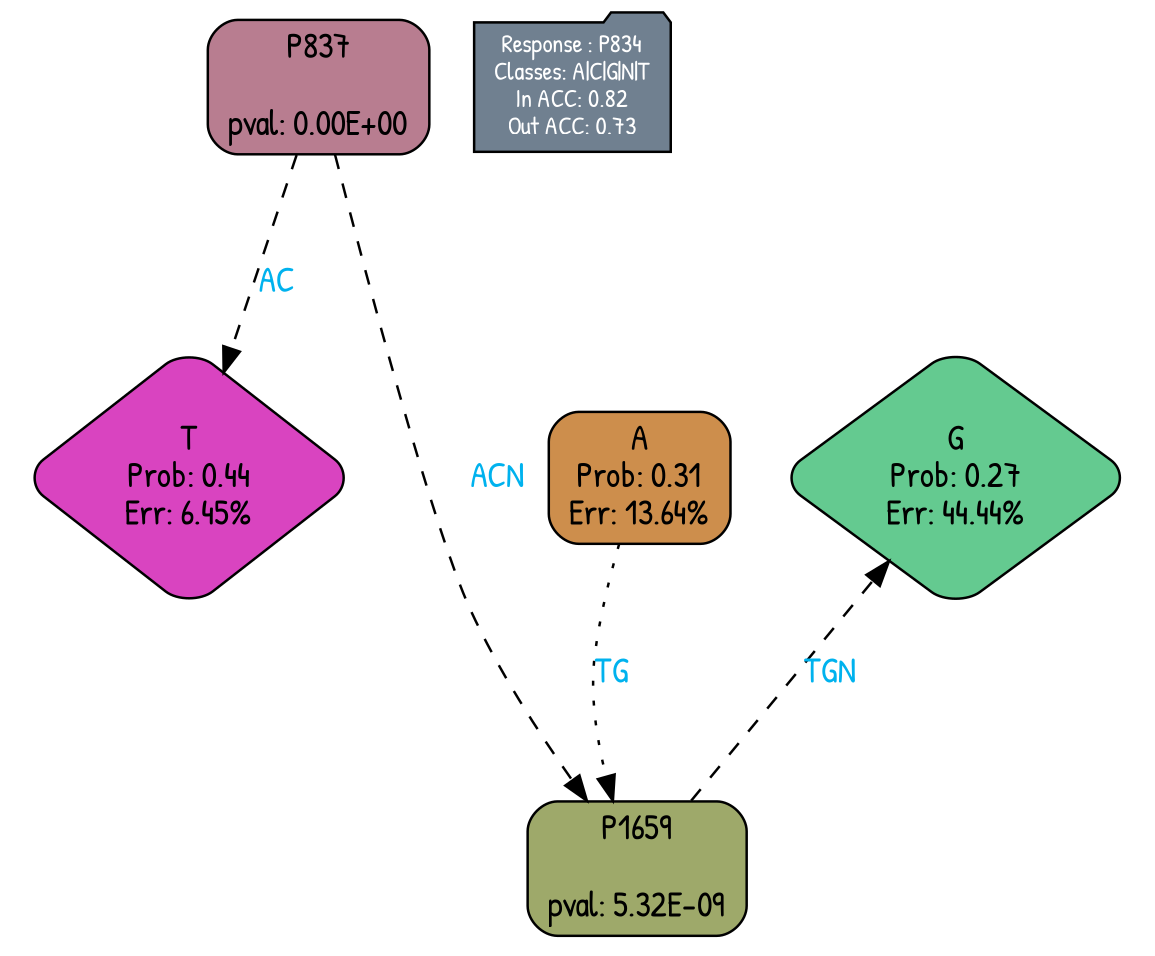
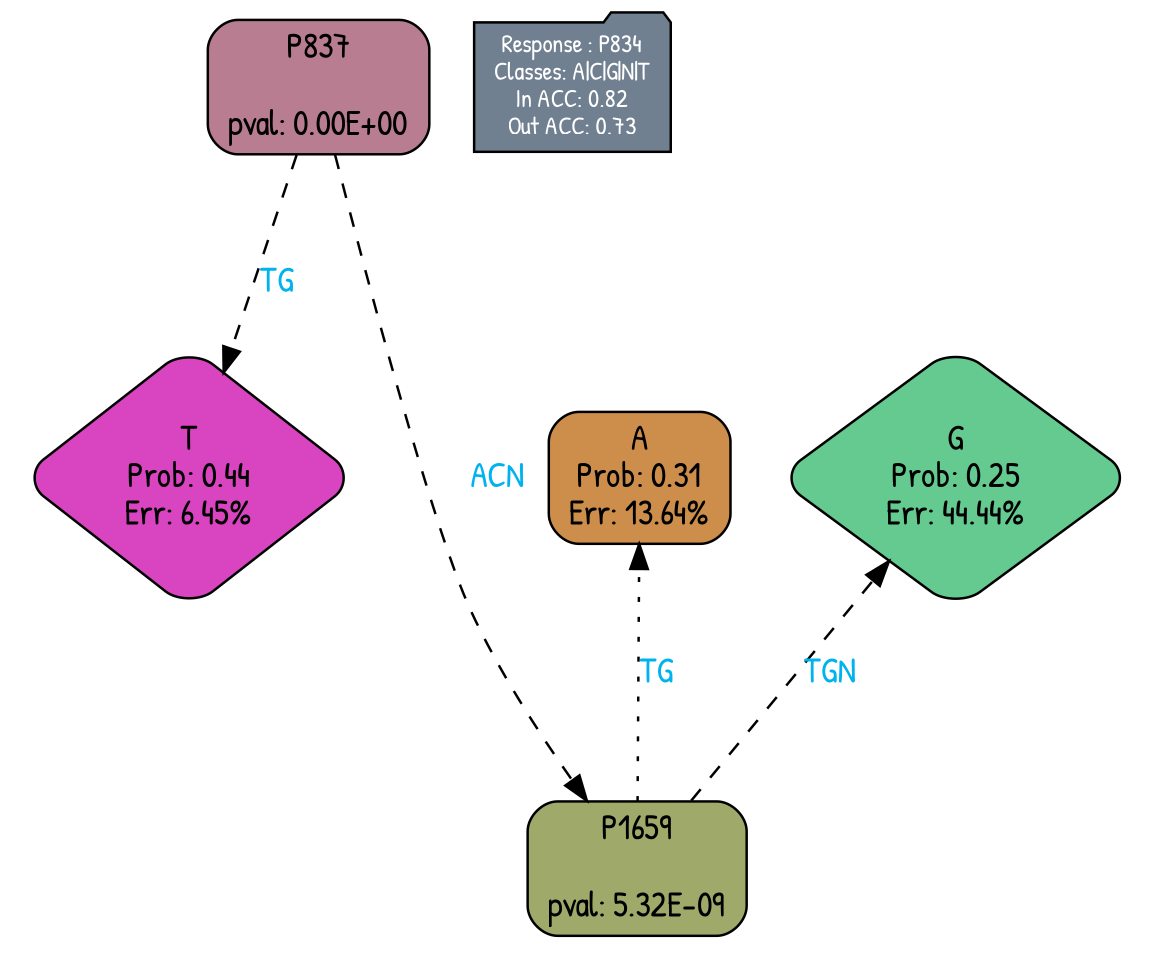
edge "P837 pval: 0.00E+00" -> "T Prob: 0.44 Err: 6.45%": label "AC" -> "TG"
node "G Prob: 0.27 Err: 44.44%": label "G Prob: 0.27 Err: 44.44%" -> "G Prob: 0.25 Err: 44.44%"
edge "A Prob: 0.31 Err: 13.64%" -> "P1659 pval: 5.32E-09": reversed
